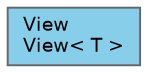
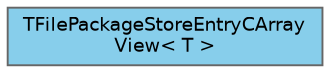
node "View View< T >": label "View View< T >" -> "TFilePackageStoreEntryCArray View< T >"
